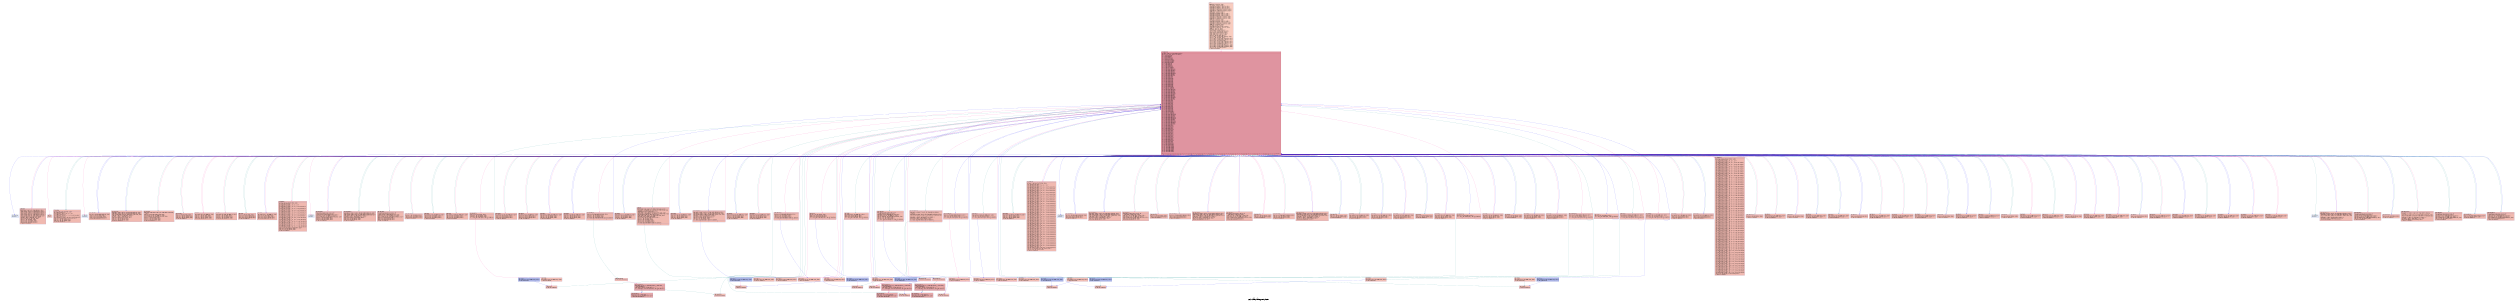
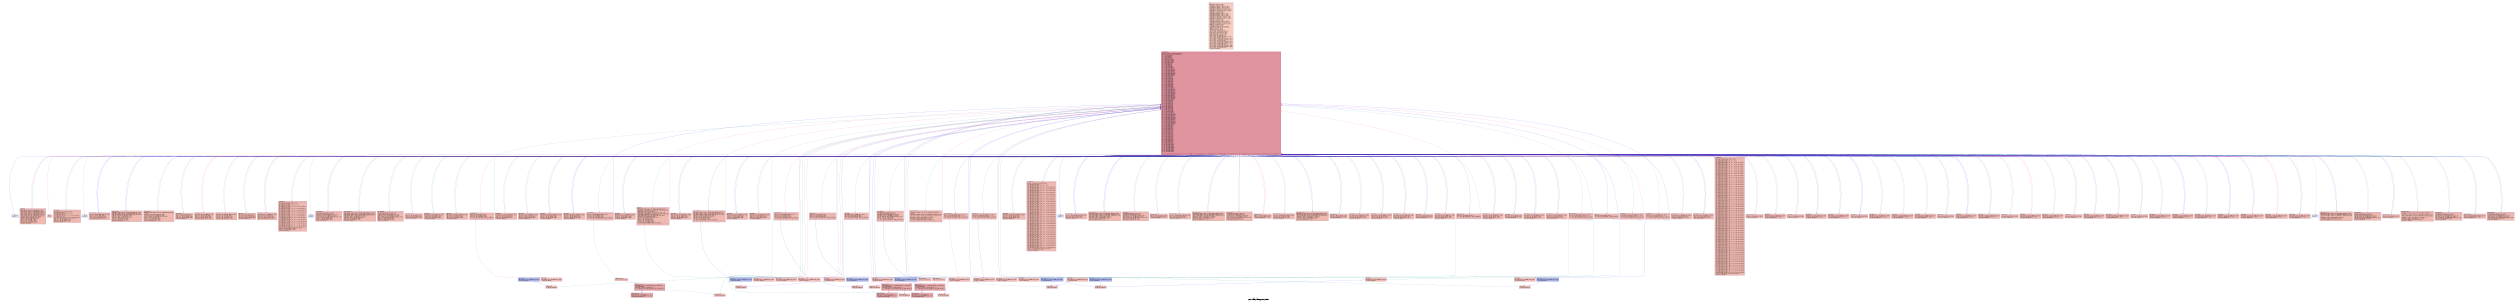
node "fake.block192:": added
